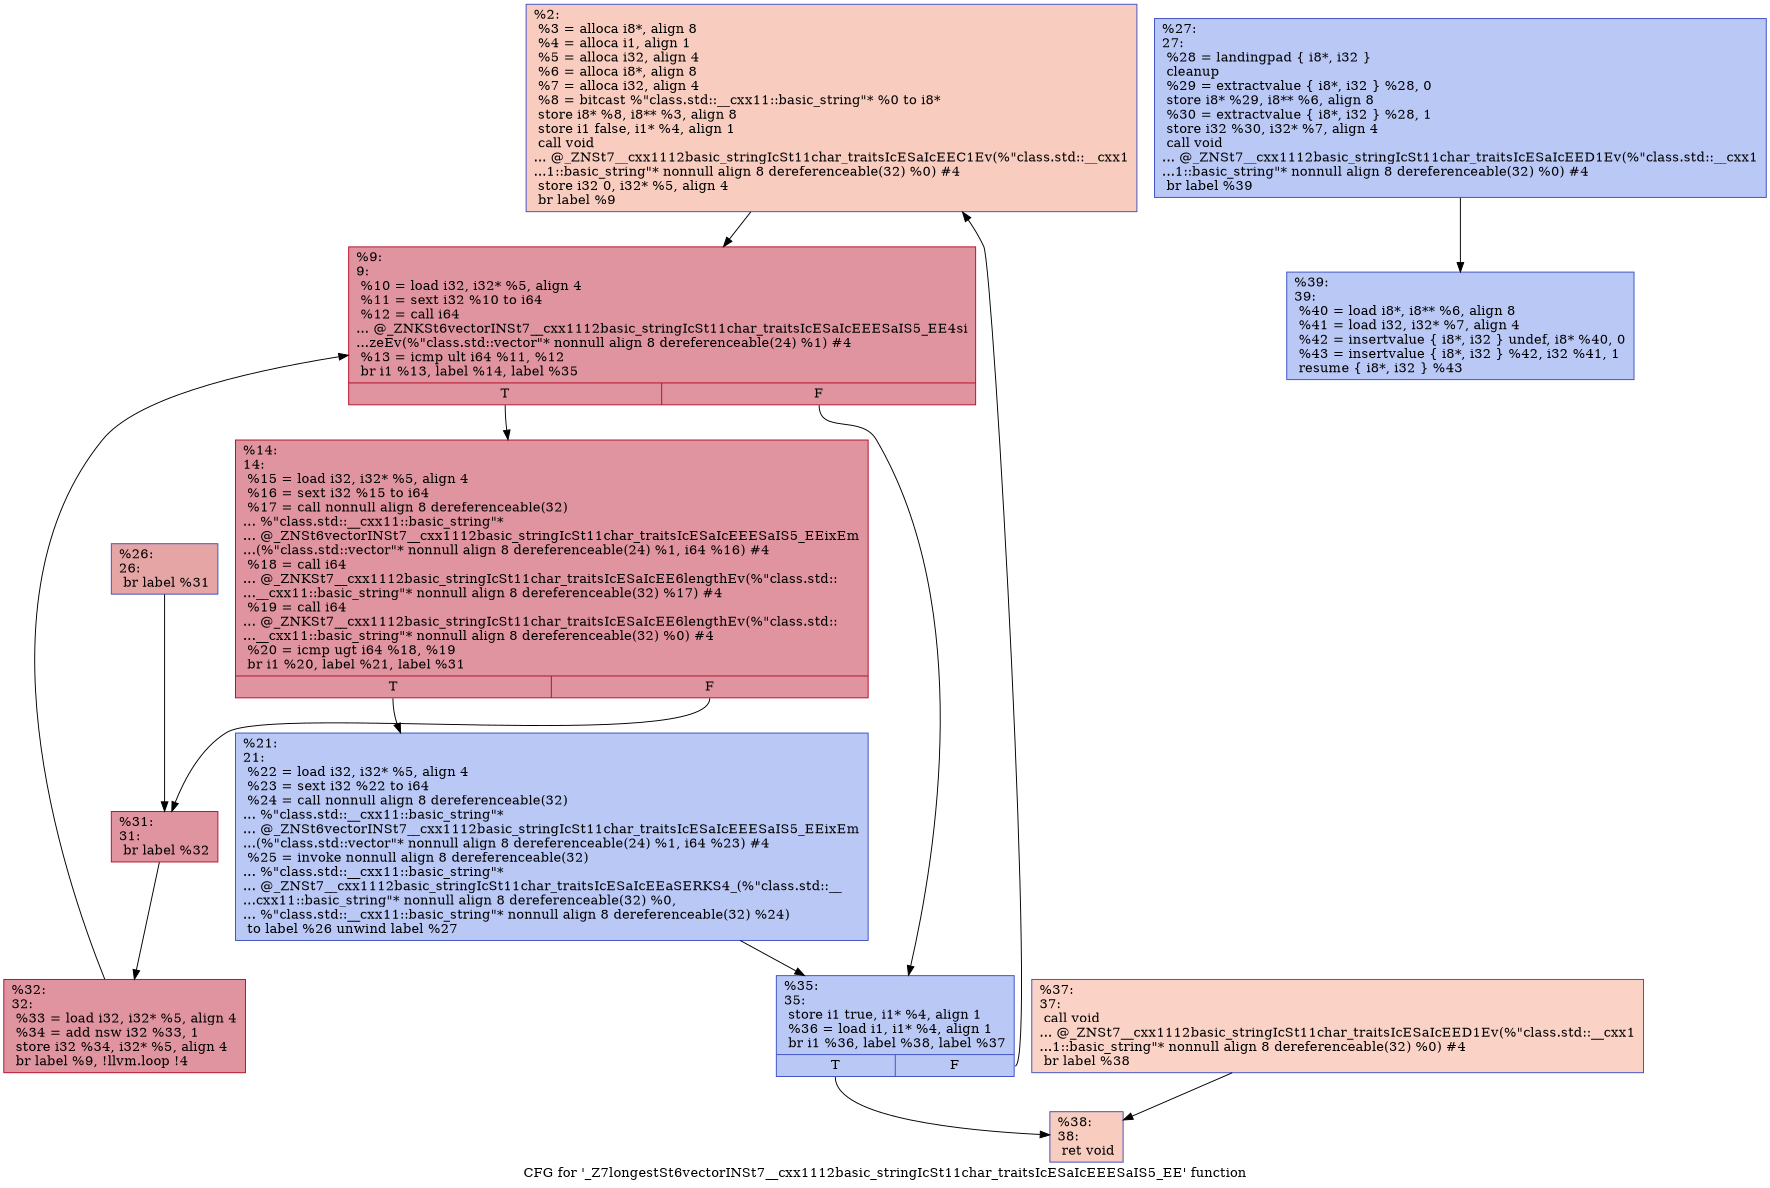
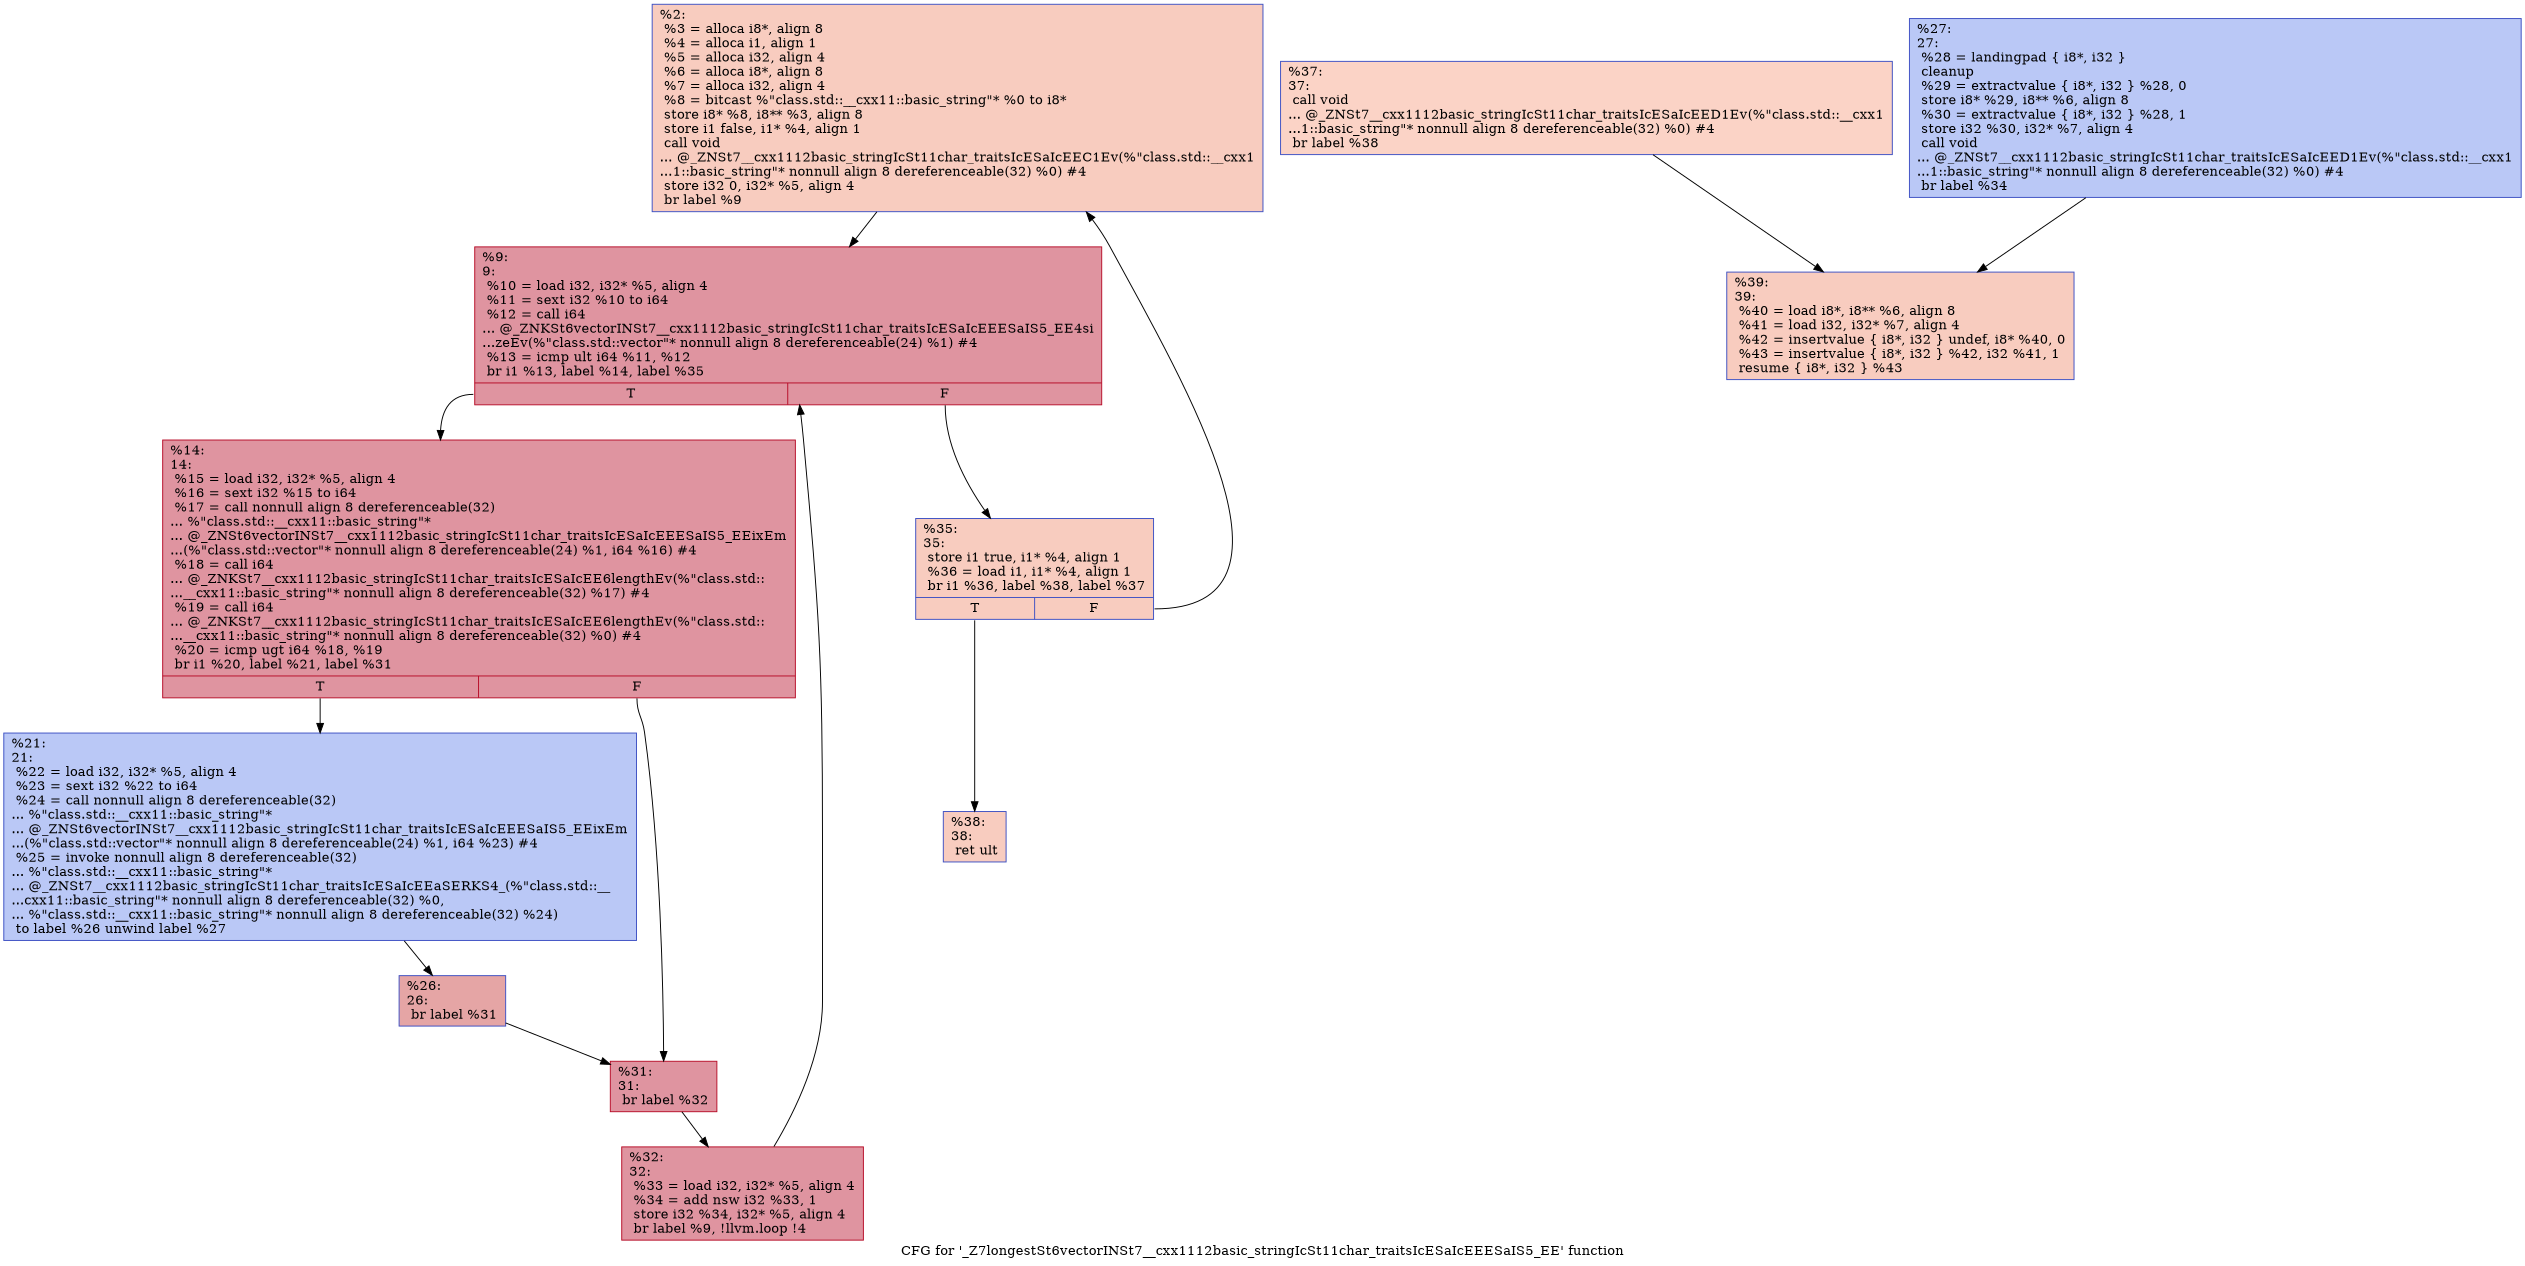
node "%27:": text "br label %39" -> "br label %34"
node "%39:": fillcolor #6282ea70 -> #f08b6e70
edge "%21:" -> "%35:": now "%21:" -> "%26:"
node "%35:": fillcolor #6282ea70 -> #f08b6e70
edge "%37:" -> "%38:": now "%37:" -> "%39:"
node "%38:": text "ret void" -> "ret ult"
